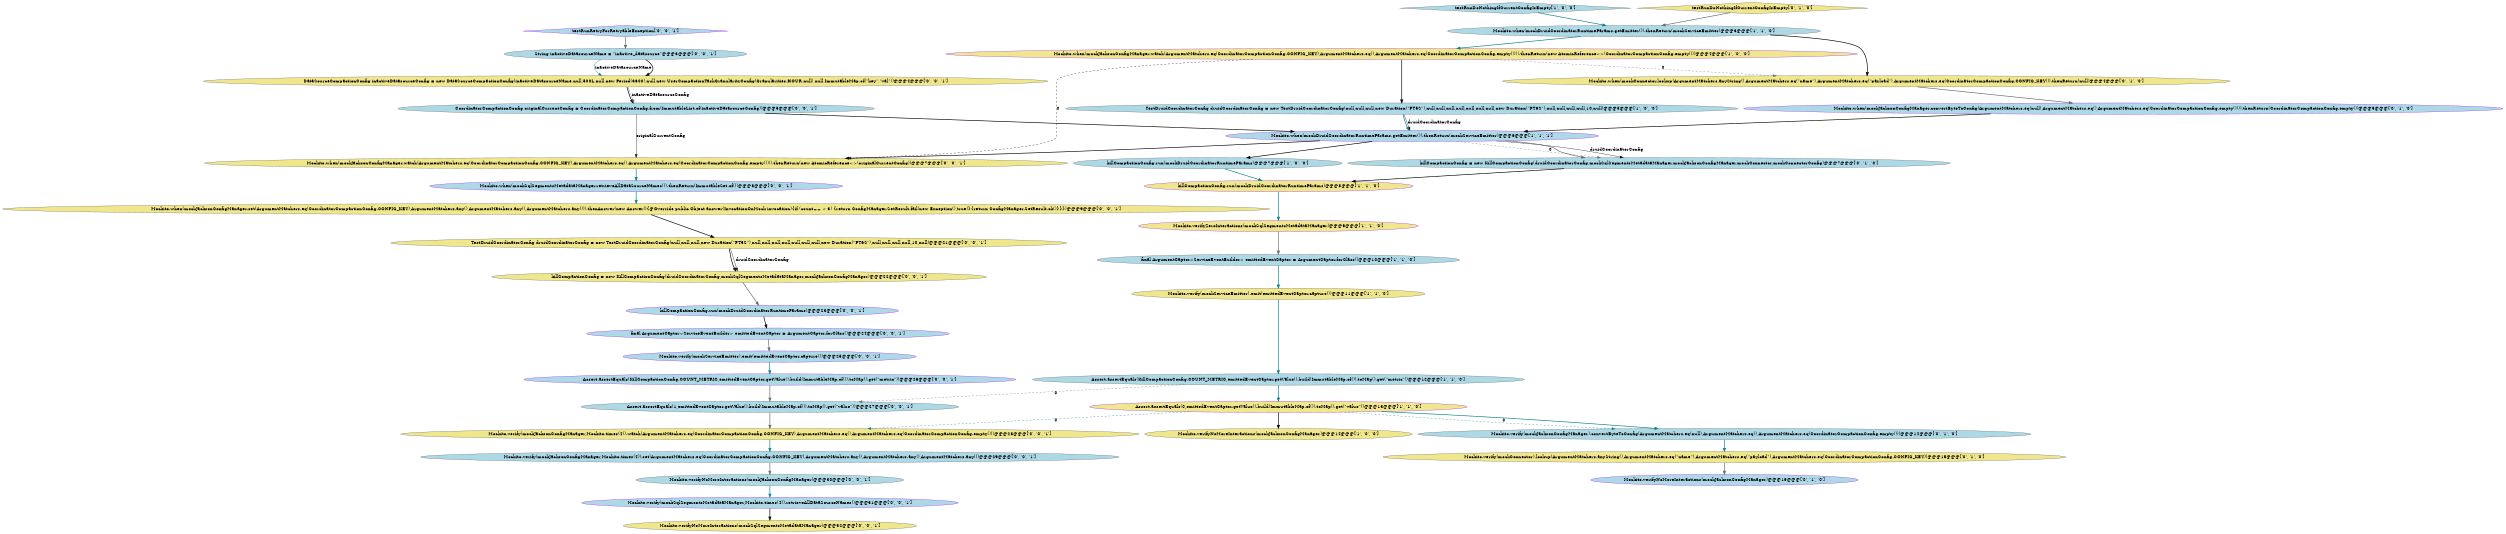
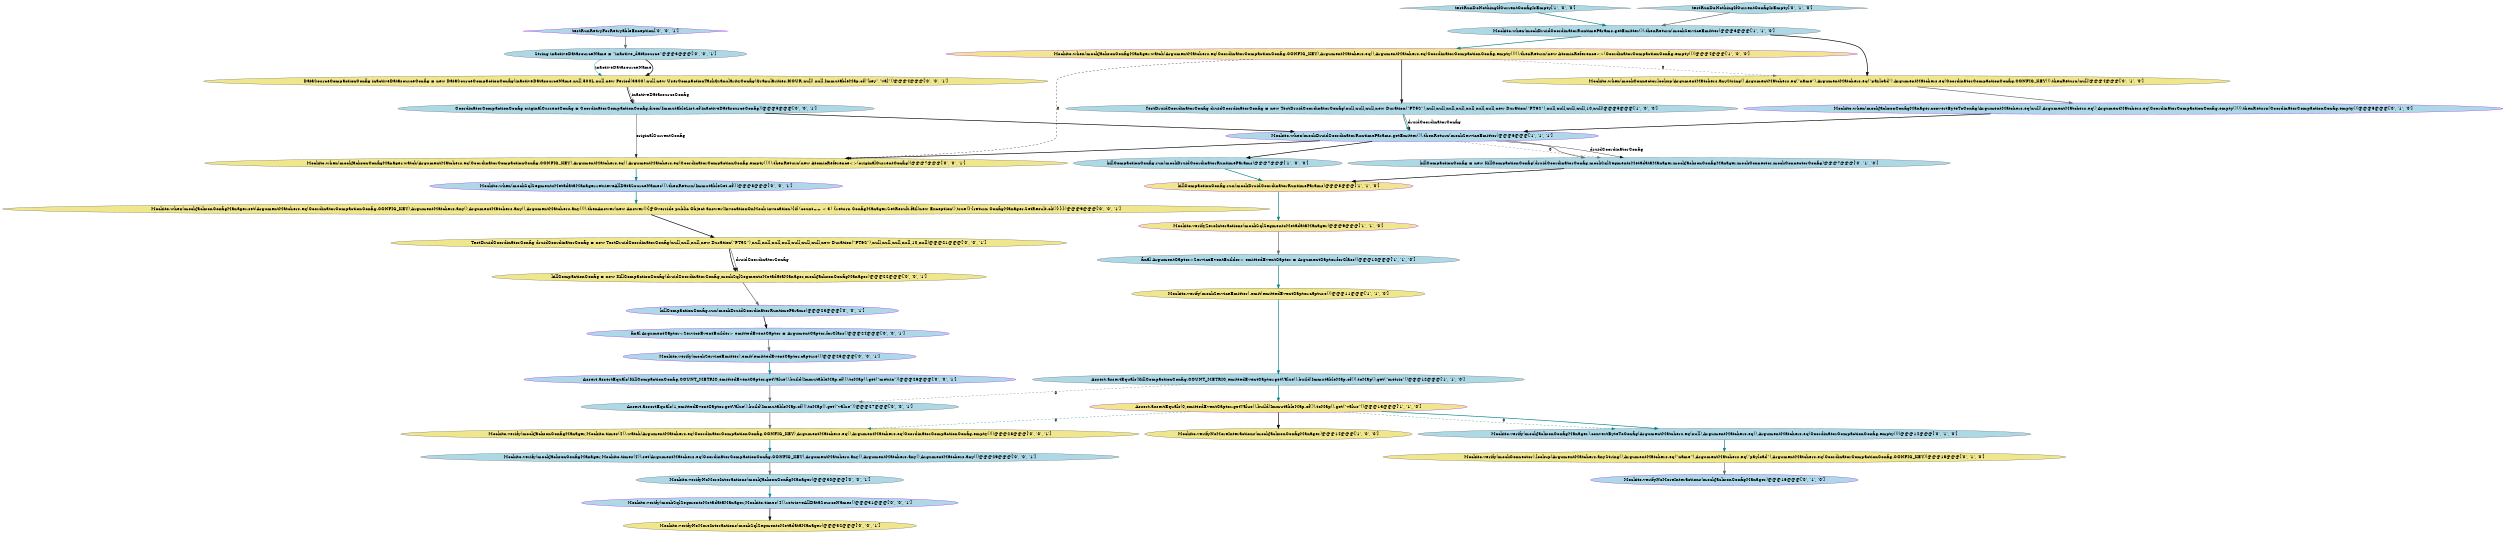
node "testRunDoNothingIfCurrentConfigIsEmpty['0', '1', '0']": fillcolor khaki -> lightblue
